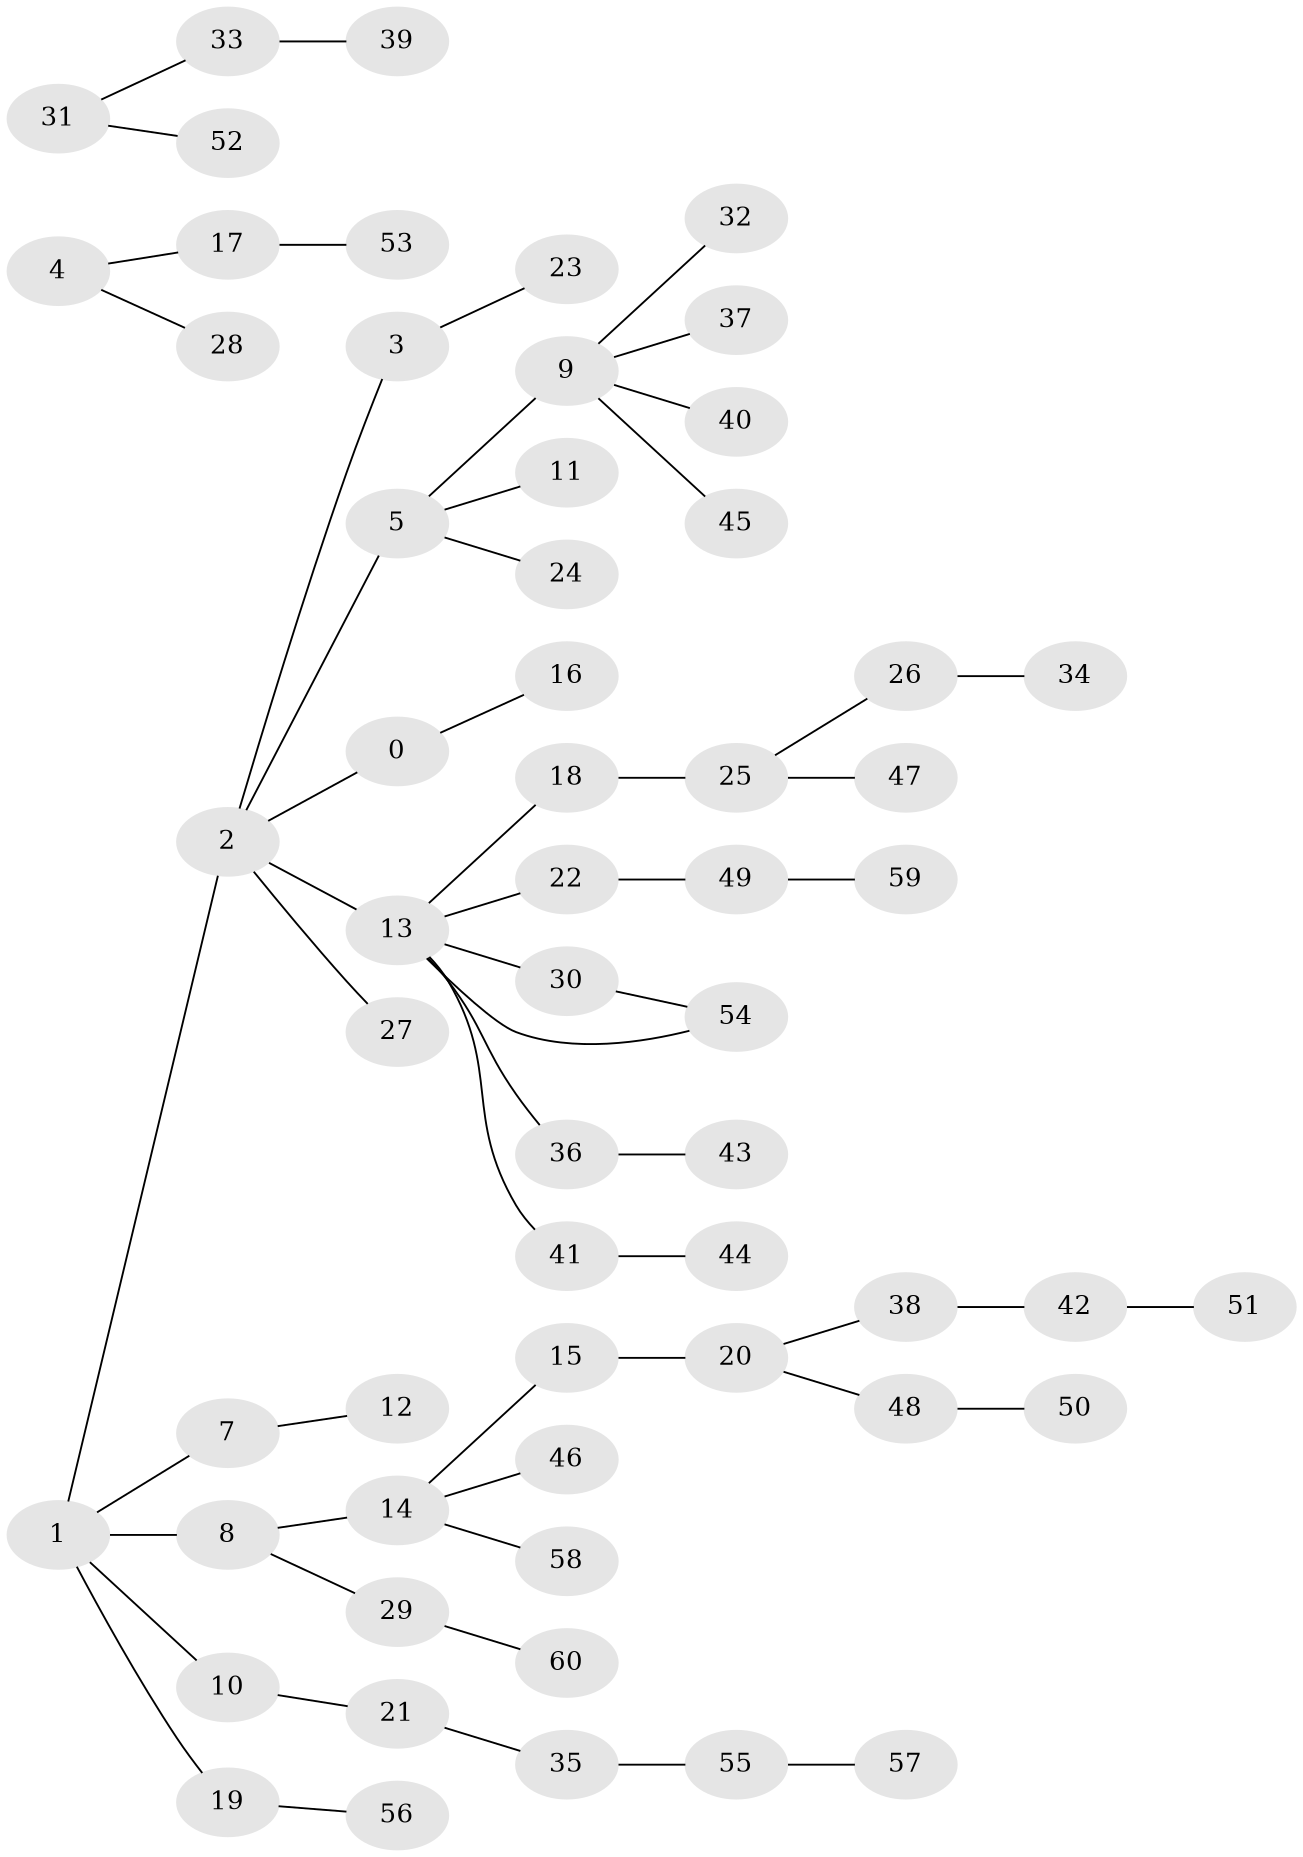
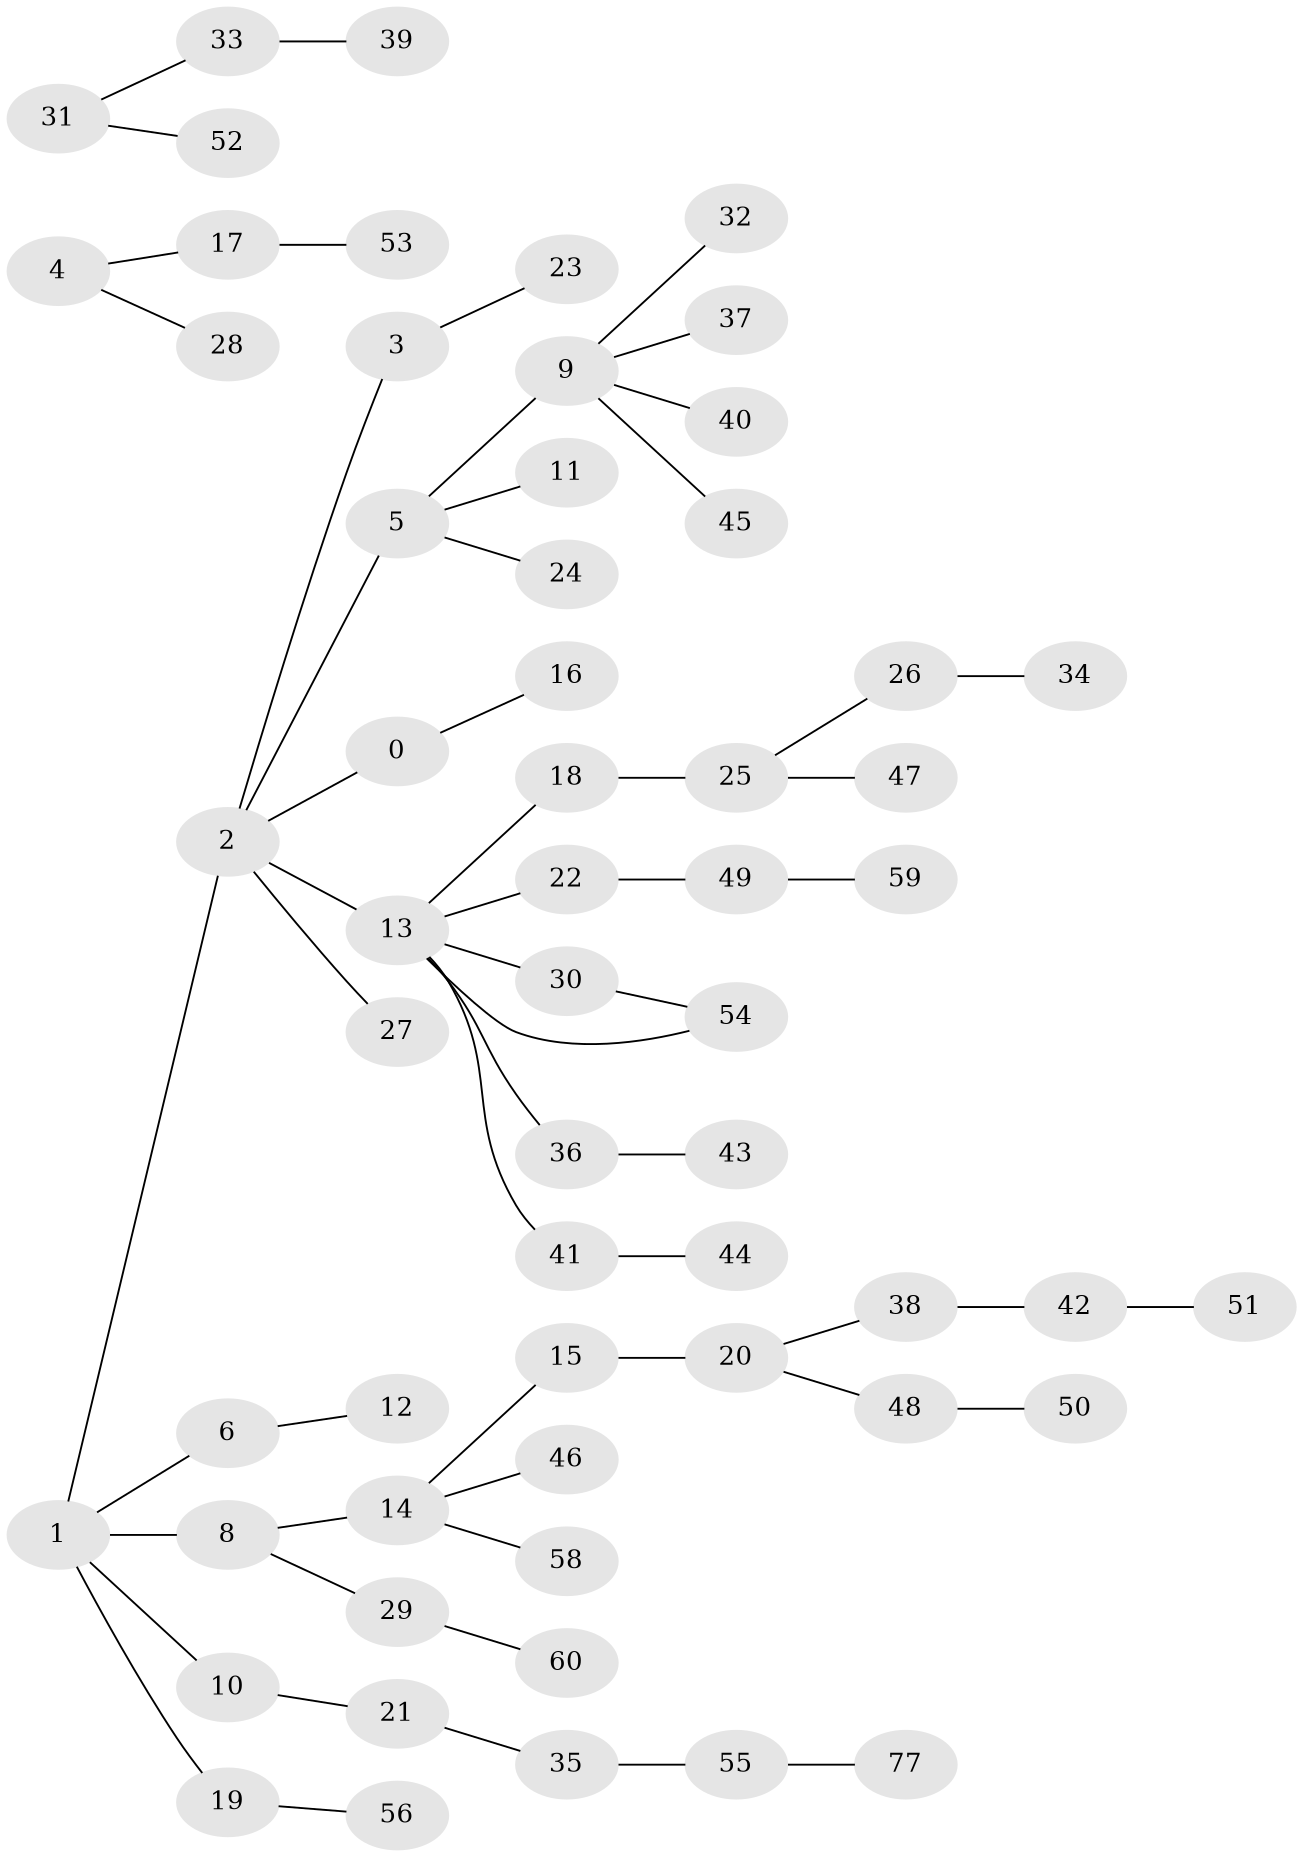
node "7": label "7" -> "6"
node "57": label "57" -> "77"
